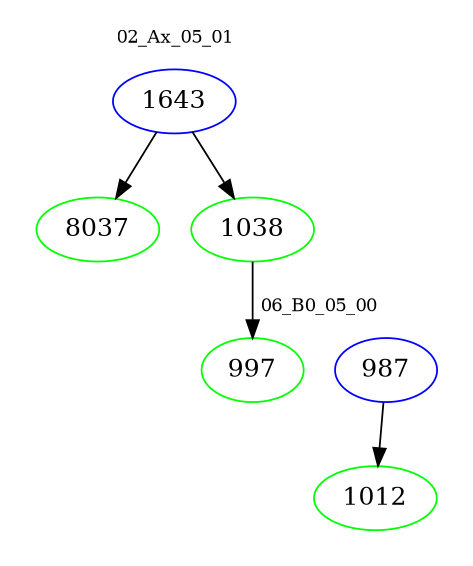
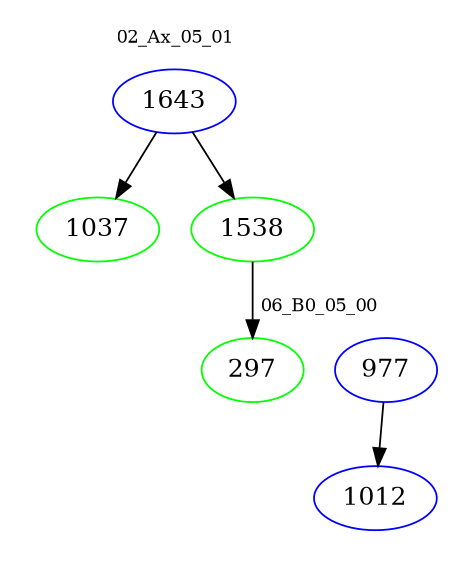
node "8037": label "8037" -> "1037"
node "1038": label "1038" -> "1538"
node "997": label "997" -> "297"
node "987": label "987" -> "977"
node "1012": color green -> blue
